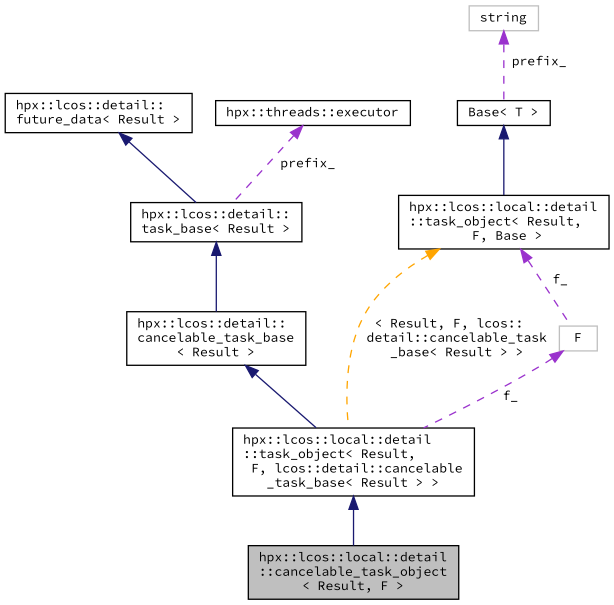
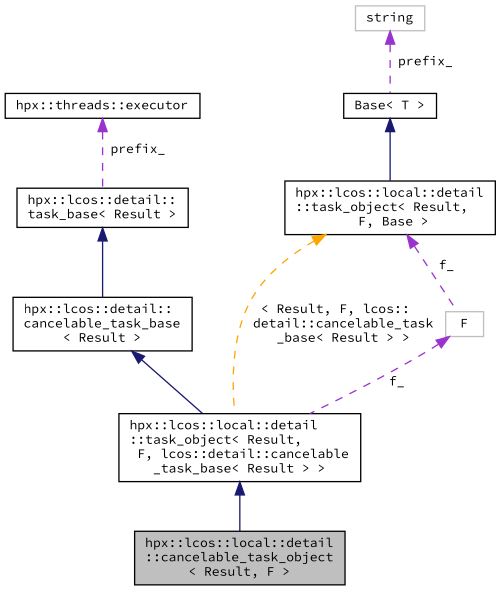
node "hpx::lcos::detail:: future_data< Result >": removed
